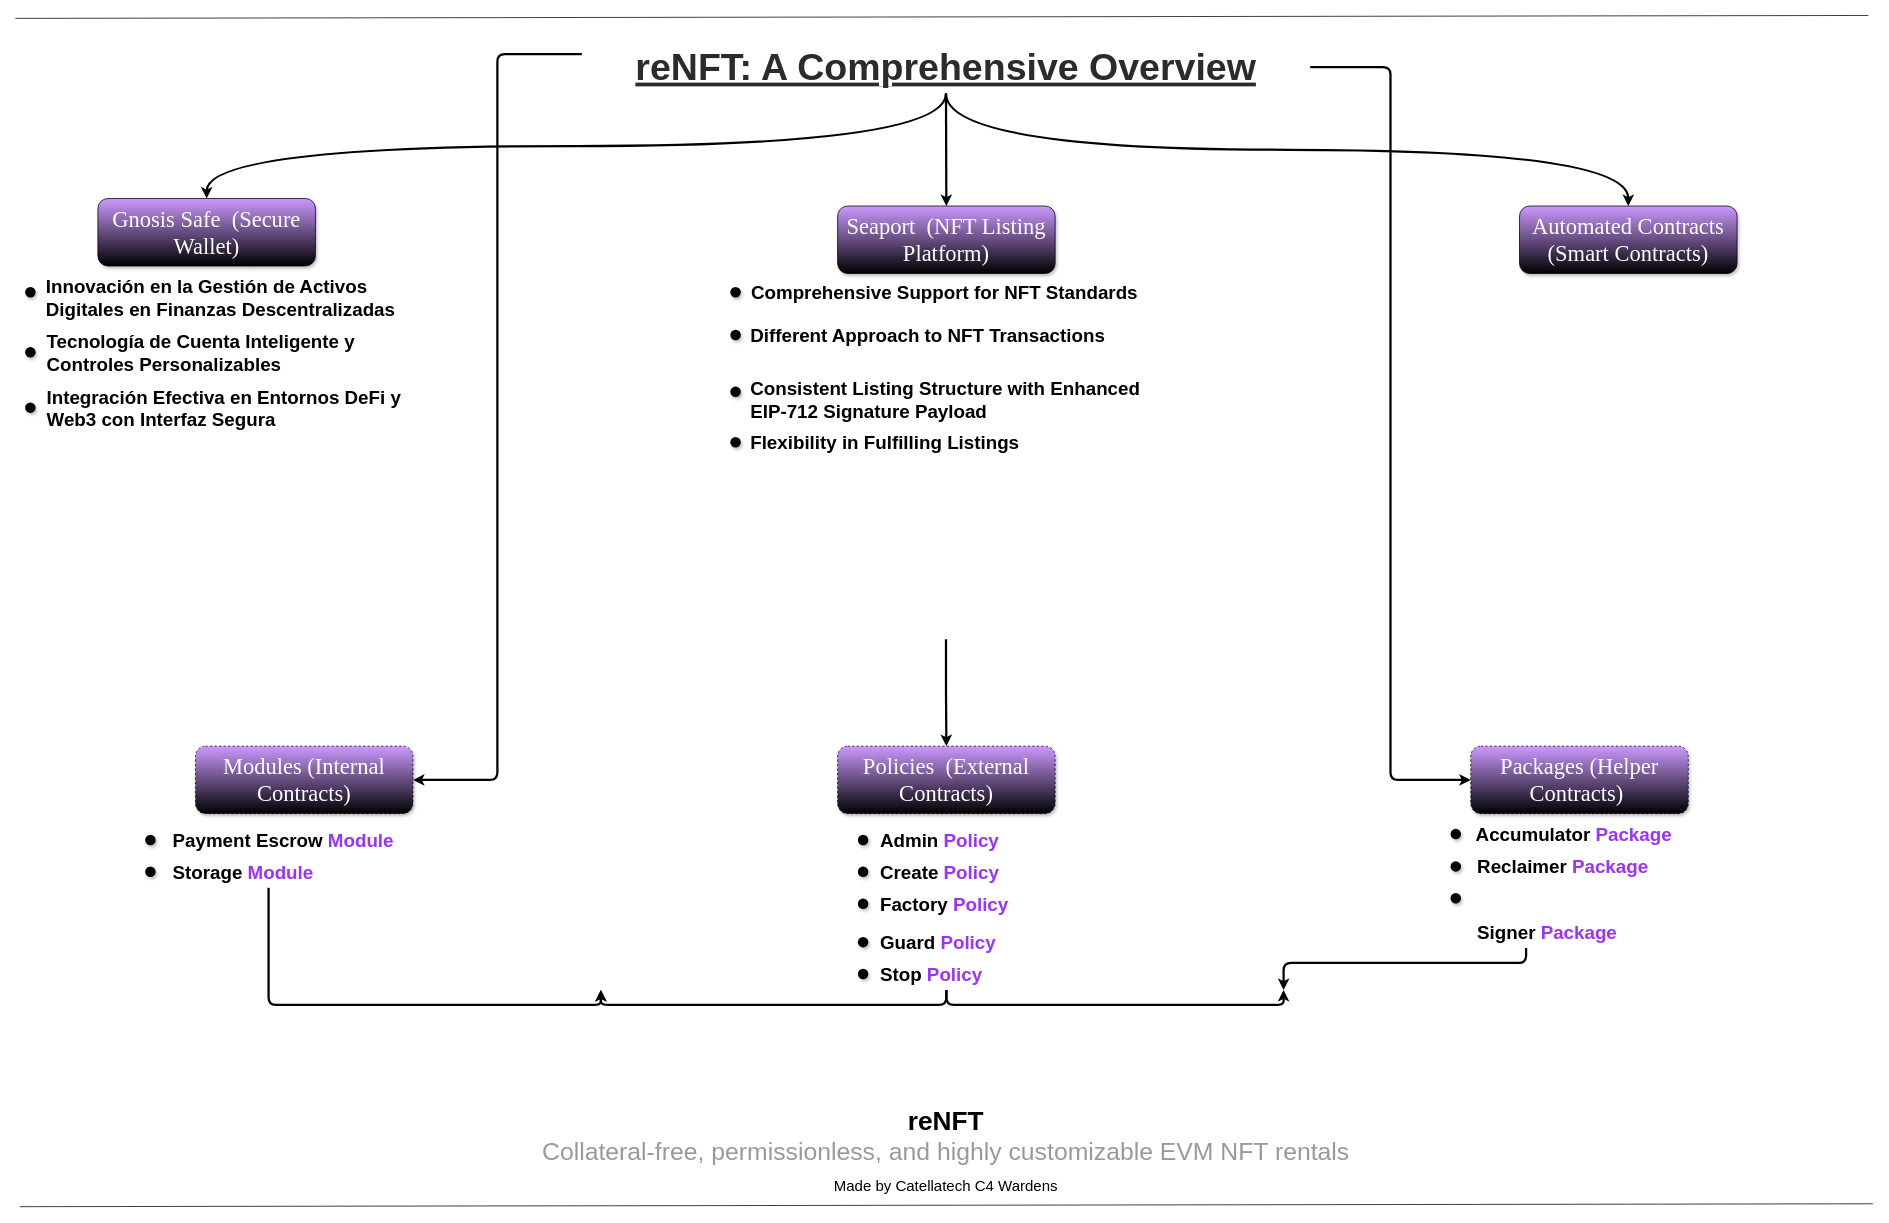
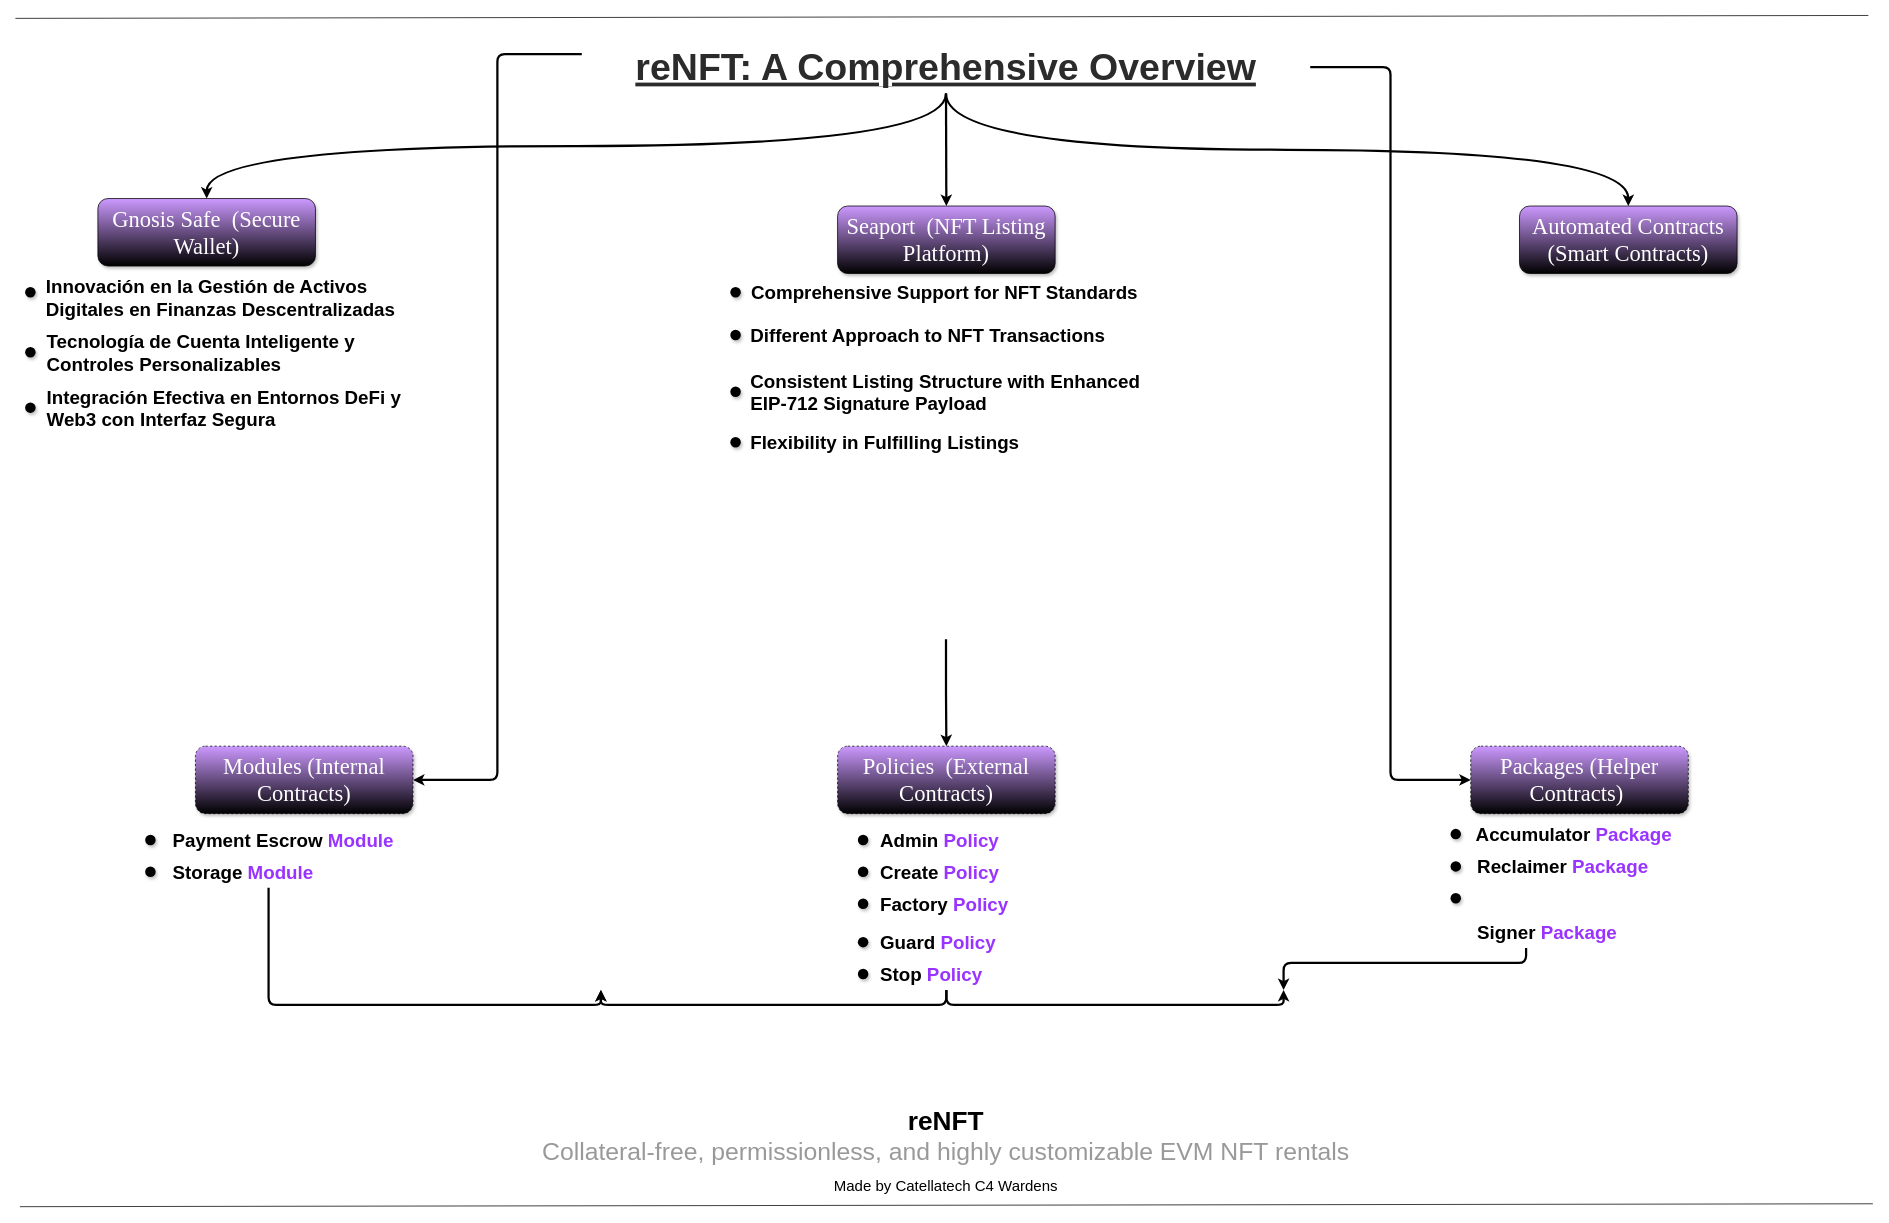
node "Consistent Listing Structure with Enhanced EIP-712 Signature Payload": moved (946, 399) -> (946, 392)
